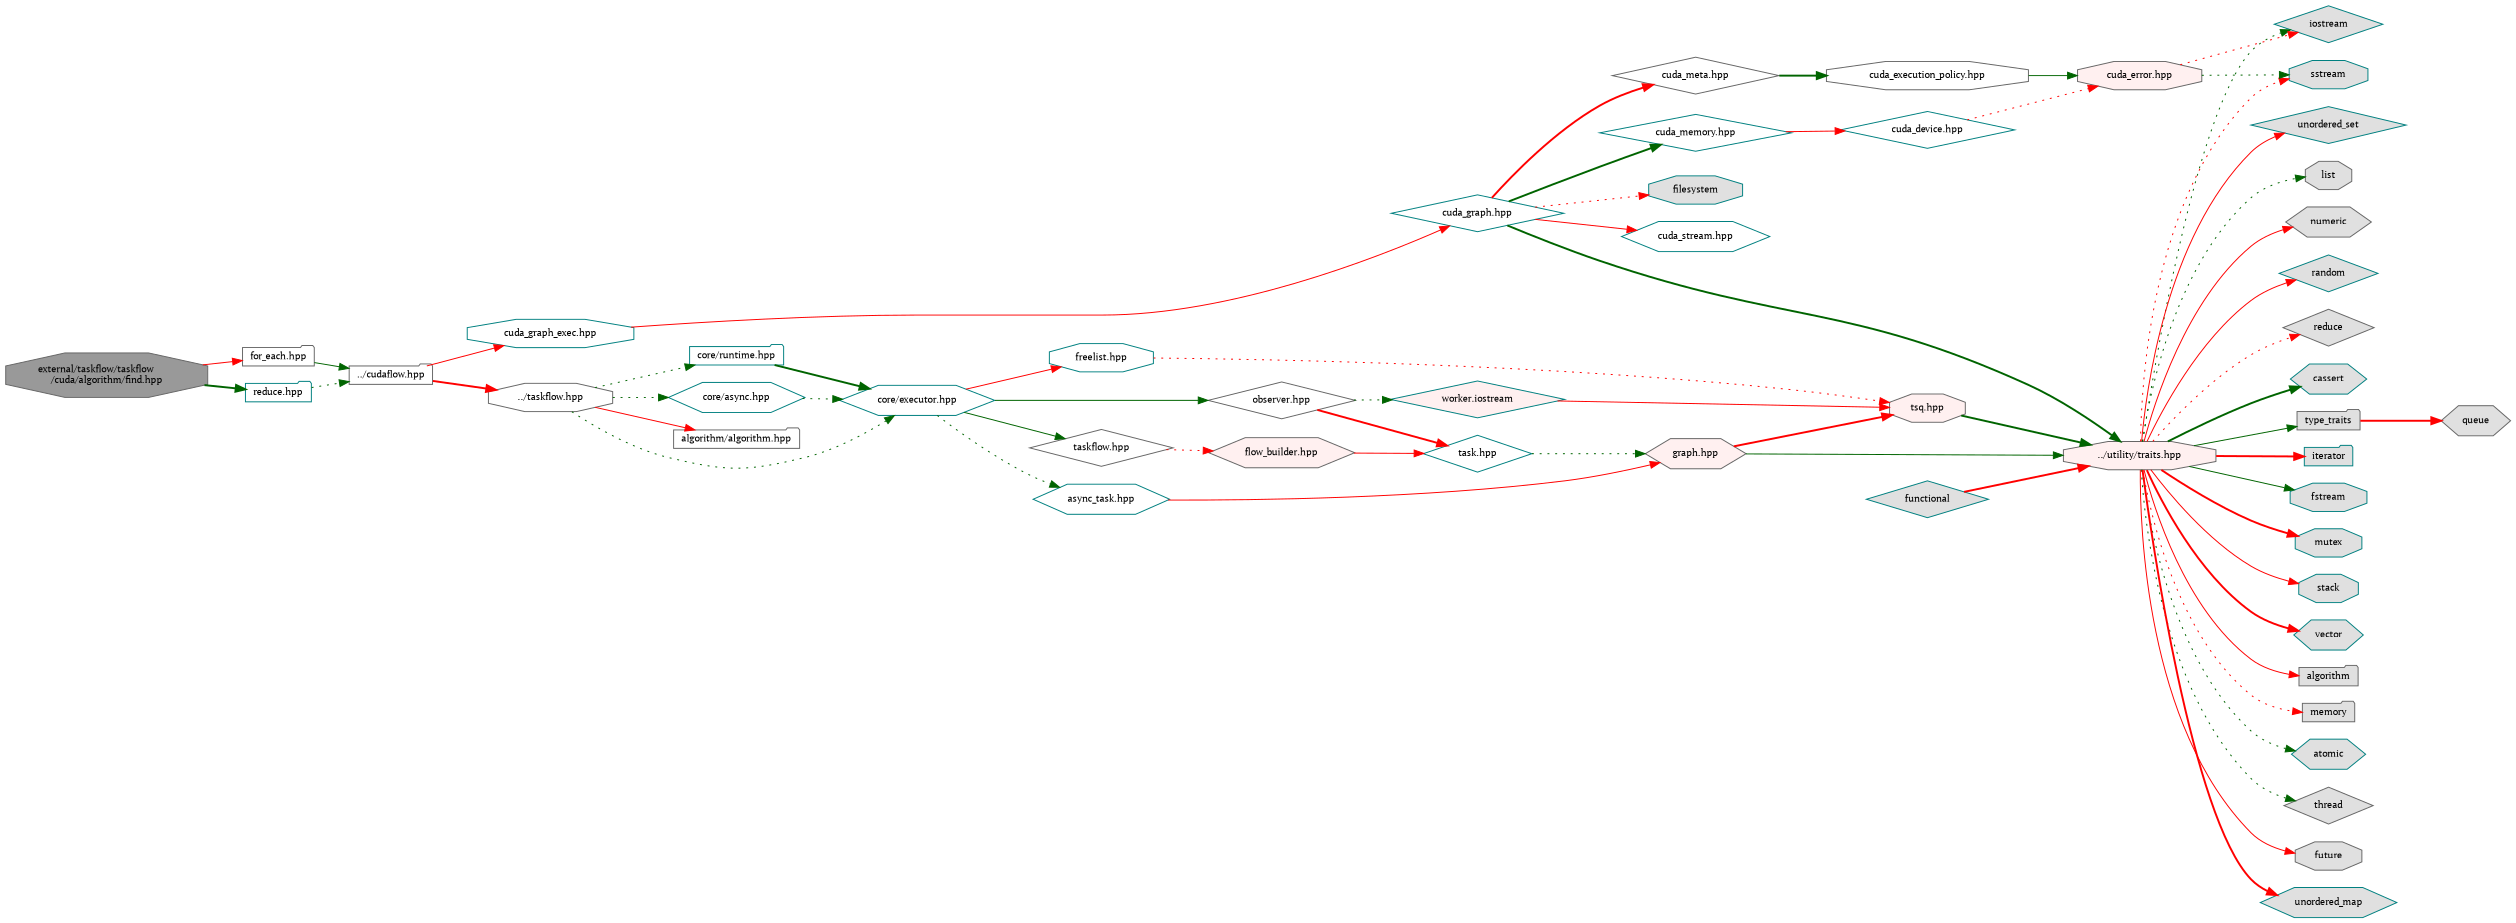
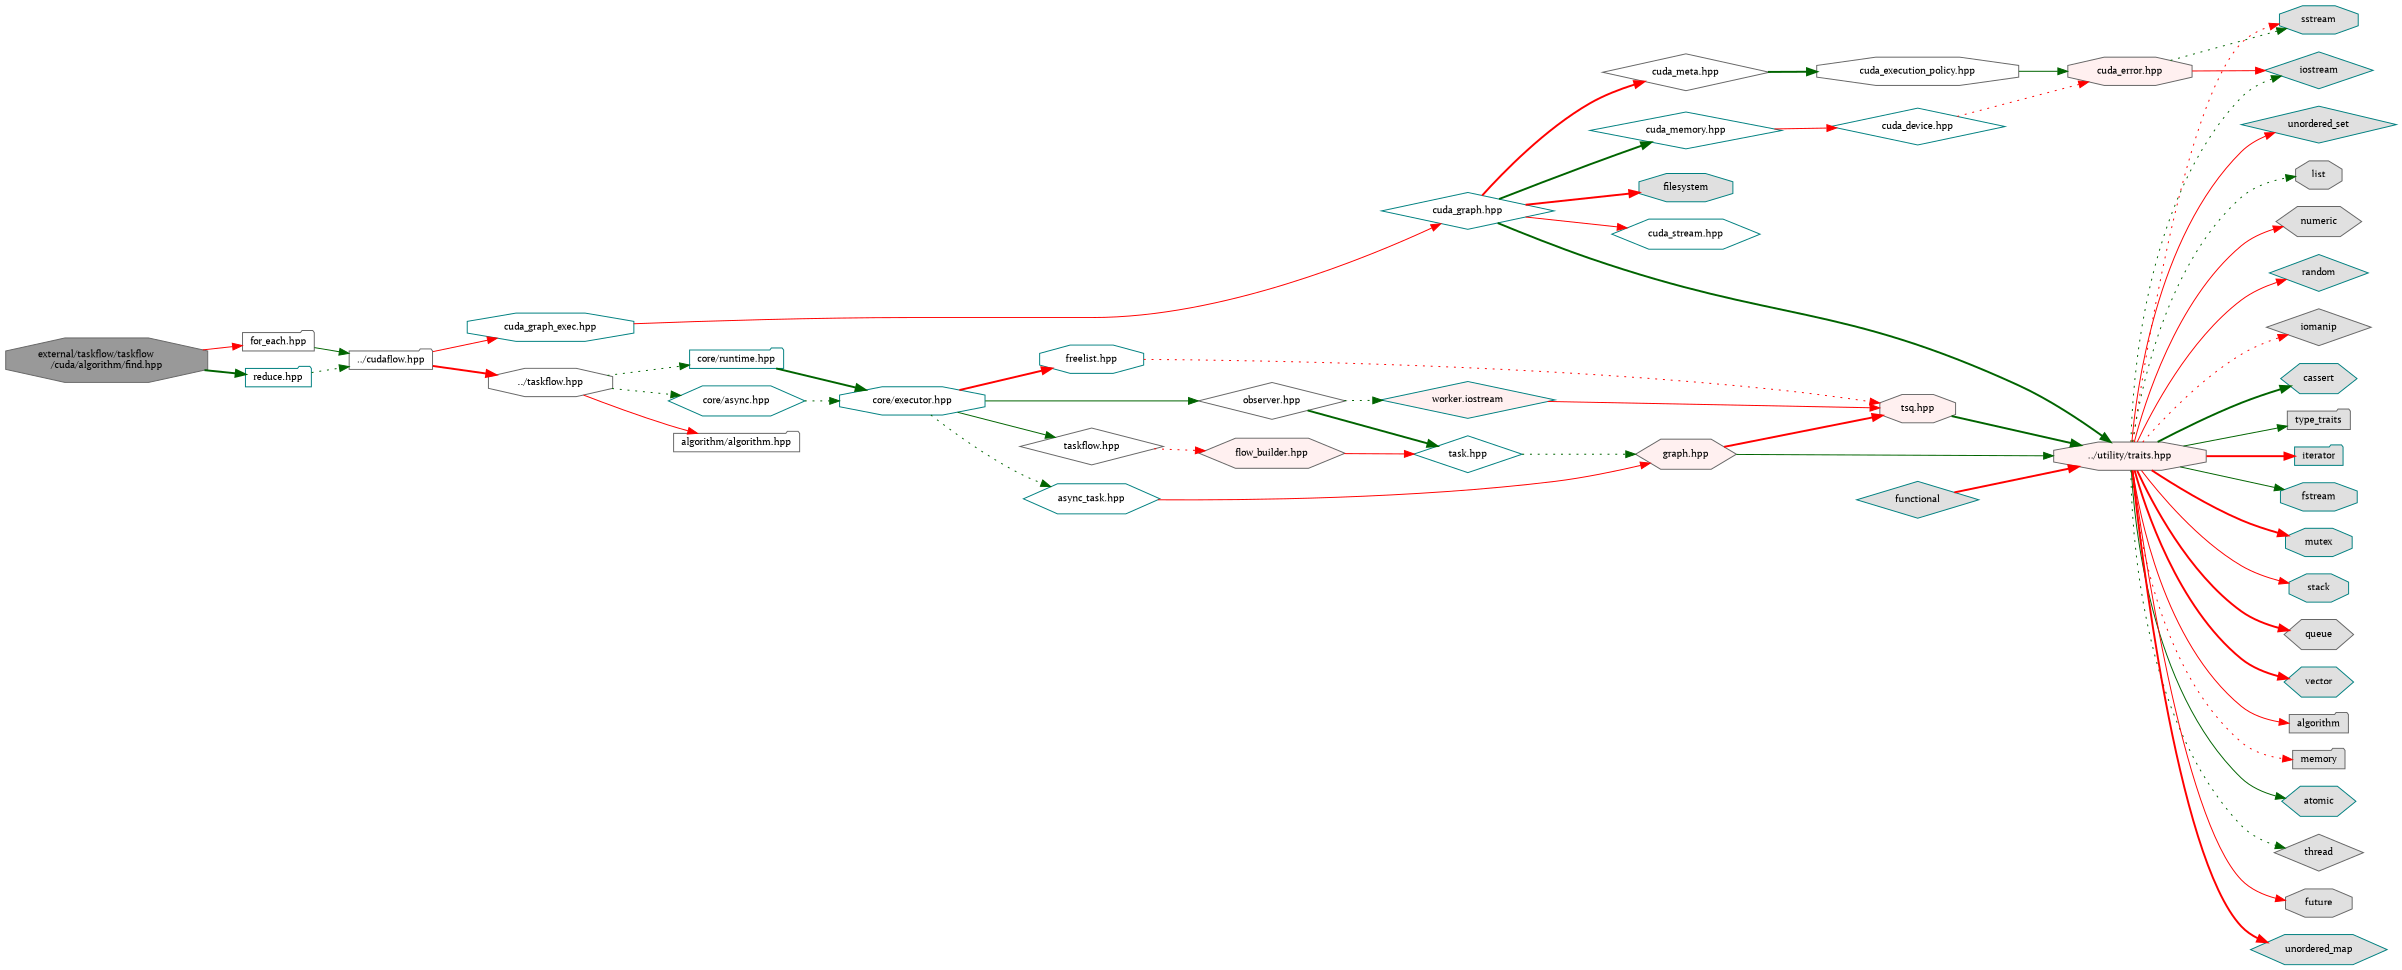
edge "cuda_error.hpp" -> "iostream": style dotted -> solid
edge "cuda_graph.hpp" -> "filesystem": style dotted -> bold
node "reduce": label "reduce" -> "iomanip"
edge "core/executor.hpp" -> "freelist.hpp": style solid -> bold
node "core/executor.hpp": shape hexagon -> octagon
edge "type_traits" -> "queue": now "../utility/traits.hpp" -> "queue"
edge "observer.hpp" -> "task.hpp": color red -> darkgreen
edge "../taskflow.hpp" -> "core/executor.hpp": removed
edge "../utility/traits.hpp" -> "atomic": style dotted -> solid
